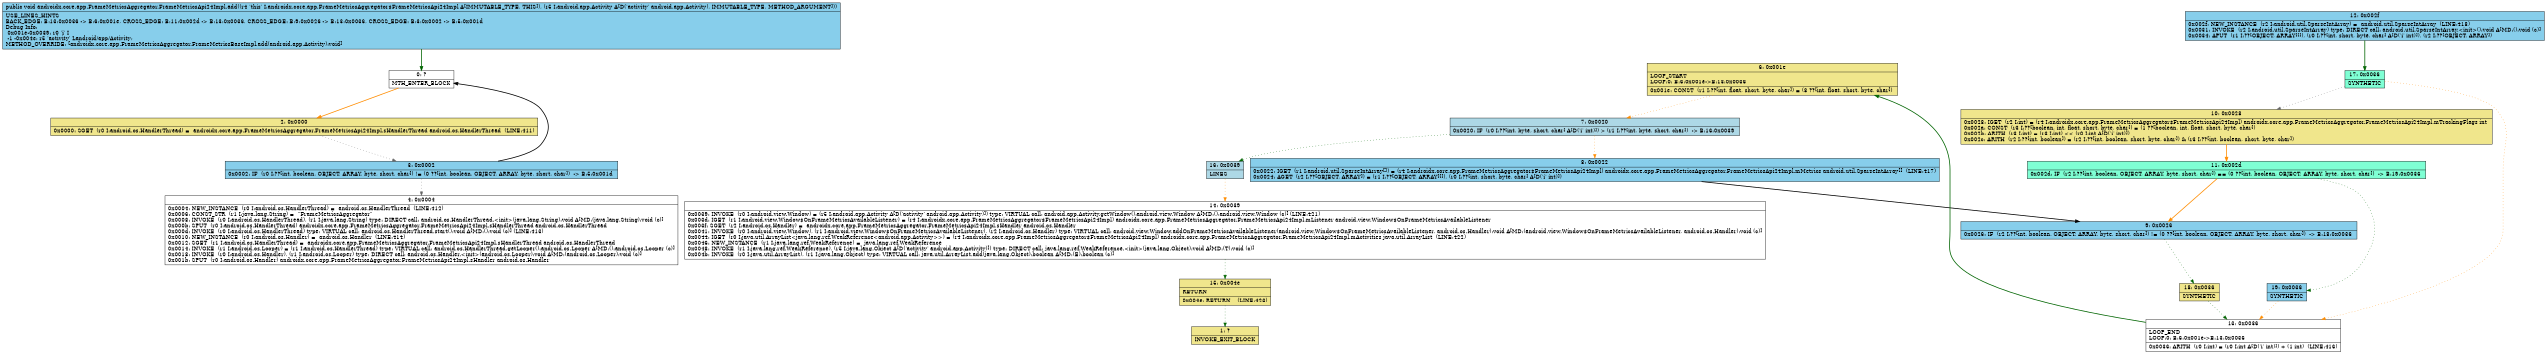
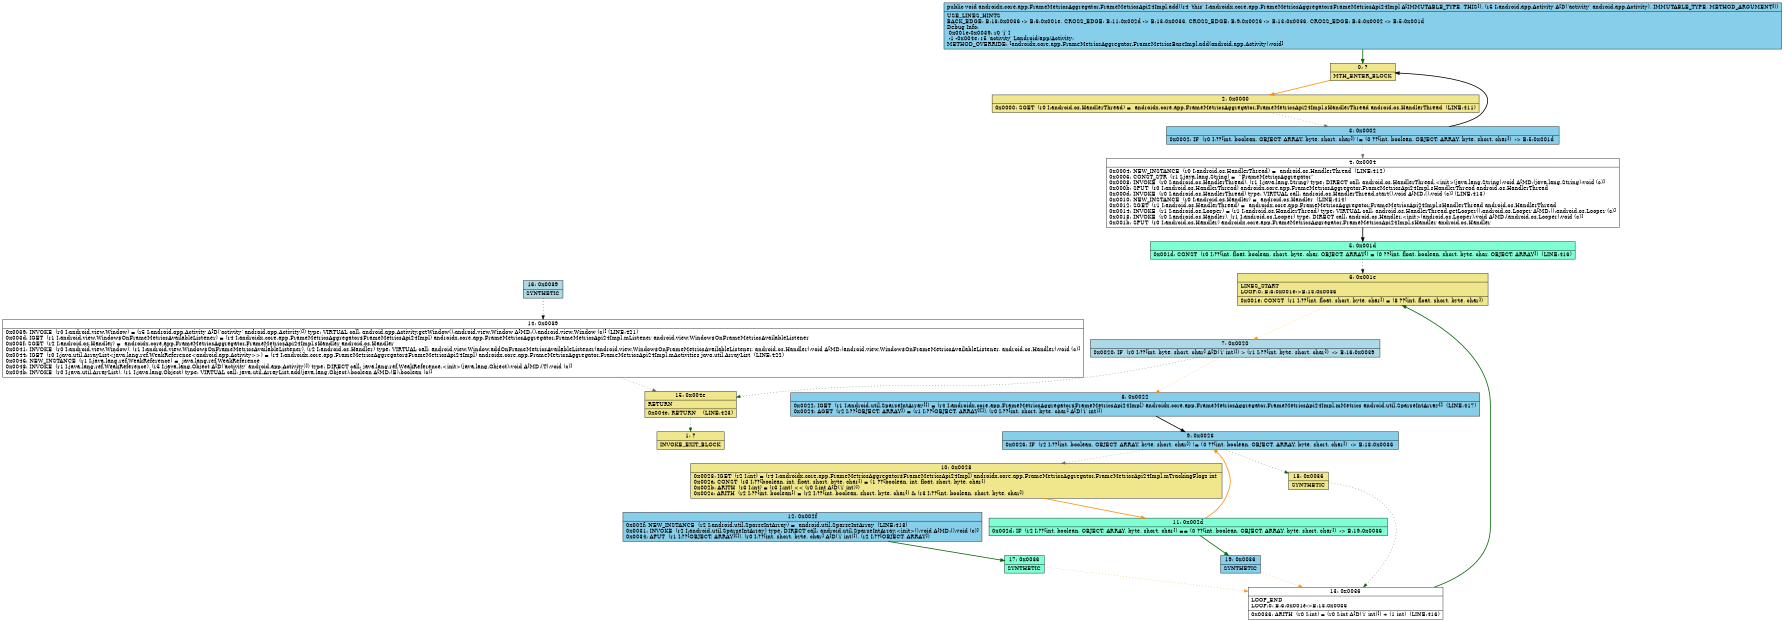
node "6: 0x001e": text "LOOP_START" -> "LINES_START"
node "0: ?": fillcolor white -> khaki
edge "17: 0x0036" -> "10: 0x0028": now "9: 0x0026" -> "10: 0x0028"
edge "7: 0x0020" -> "16: 0x0039": now "7: 0x0020" -> "15: 0x004e"
node "16: 0x0039": text "LINES" -> "SYNTHETIC"
edge "16: 0x0039" -> "14: 0x0039": color darkorange -> black
edge "11: 0x002d" -> "19: 0x0036": style dotted -> bold
node "5: 0x001d": added
edge "14: 0x0039" -> "15: 0x004e": color darkgreen -> gray40
